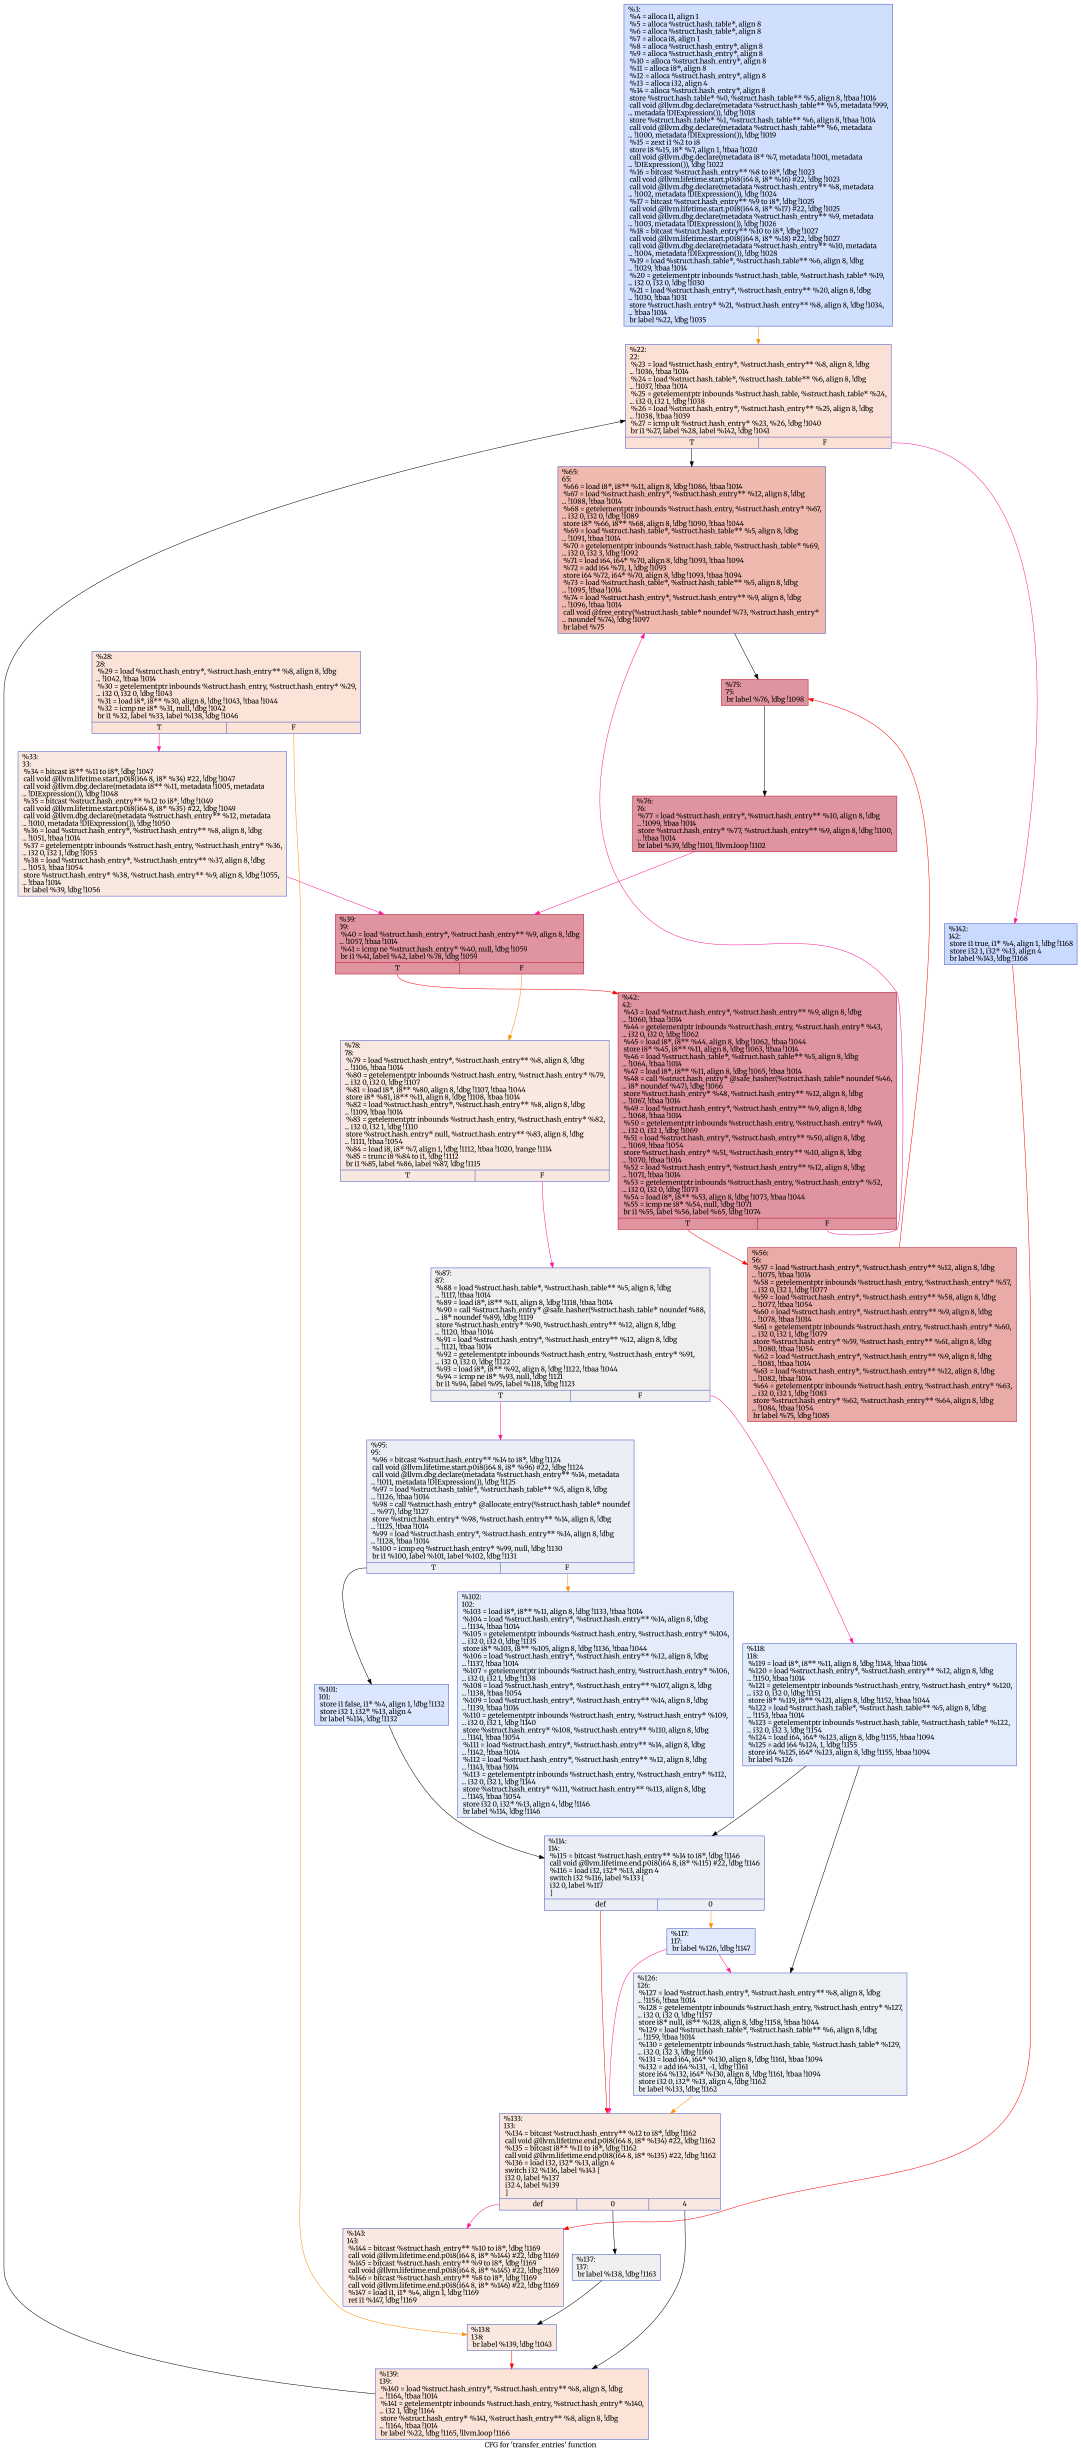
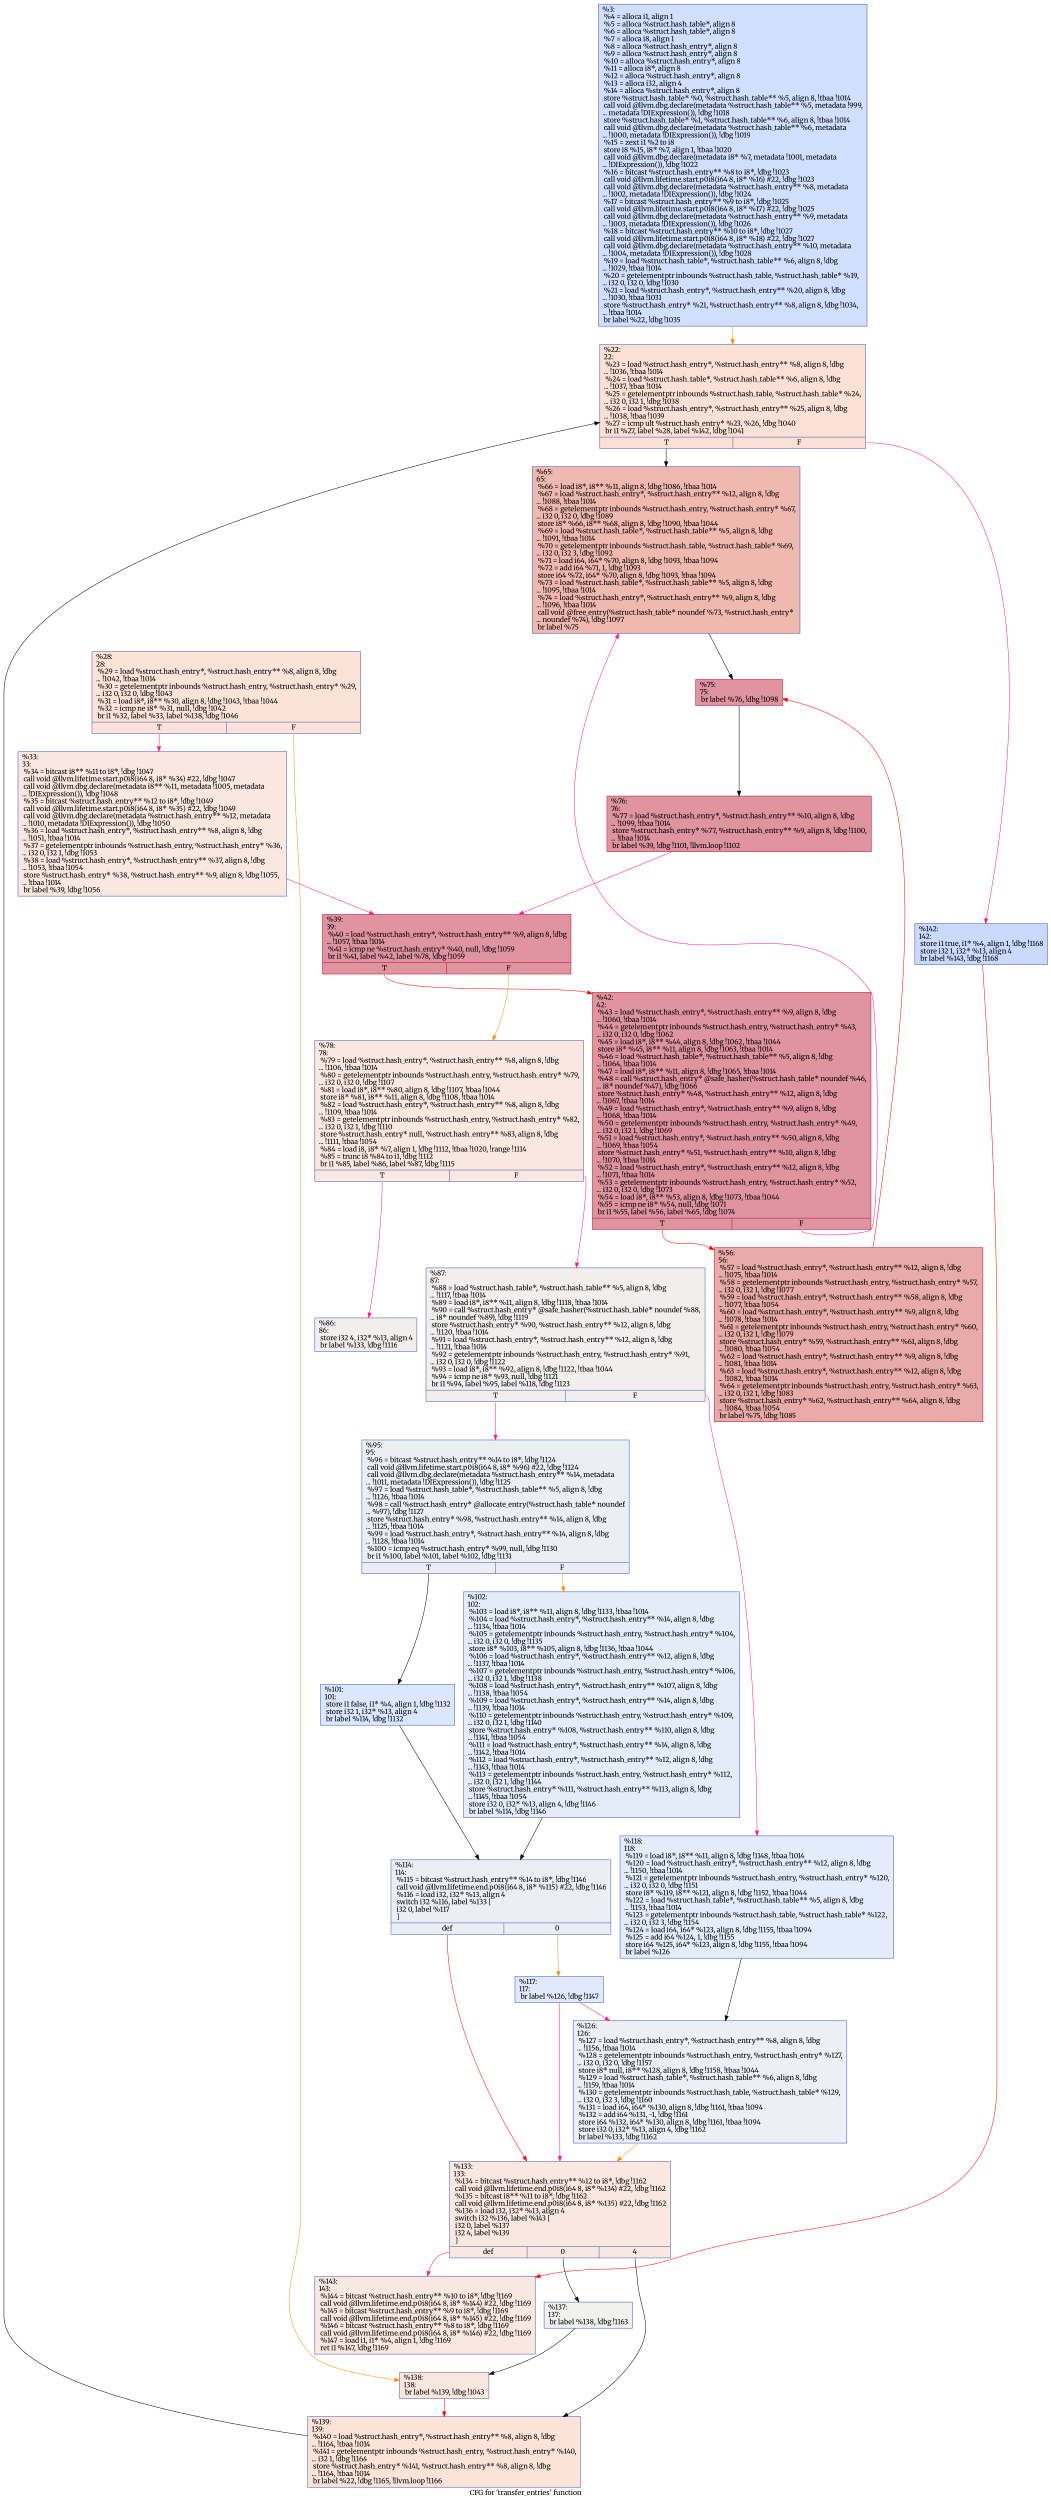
node "%86:": added
edge "%118:" -> "%114:": now "%102:" -> "%114:"
